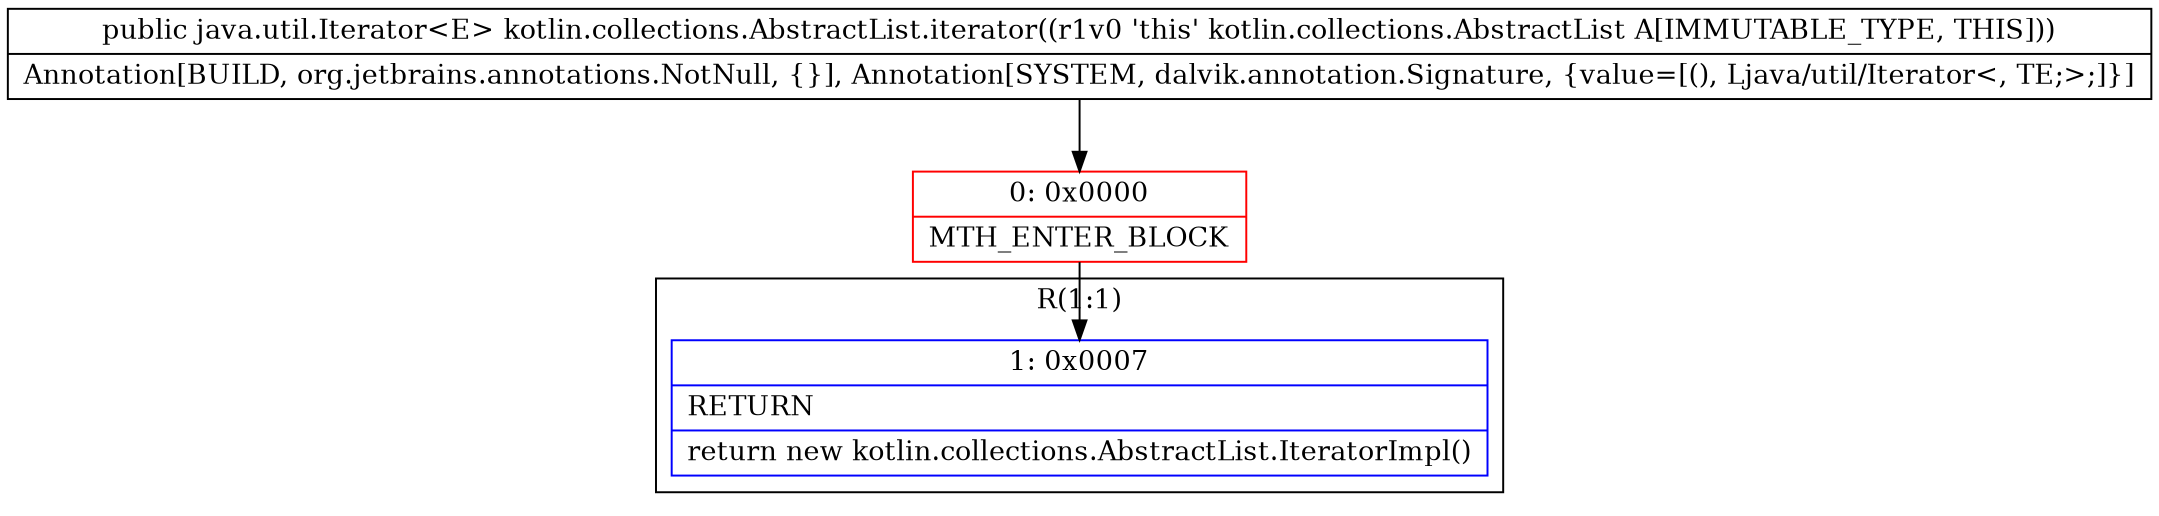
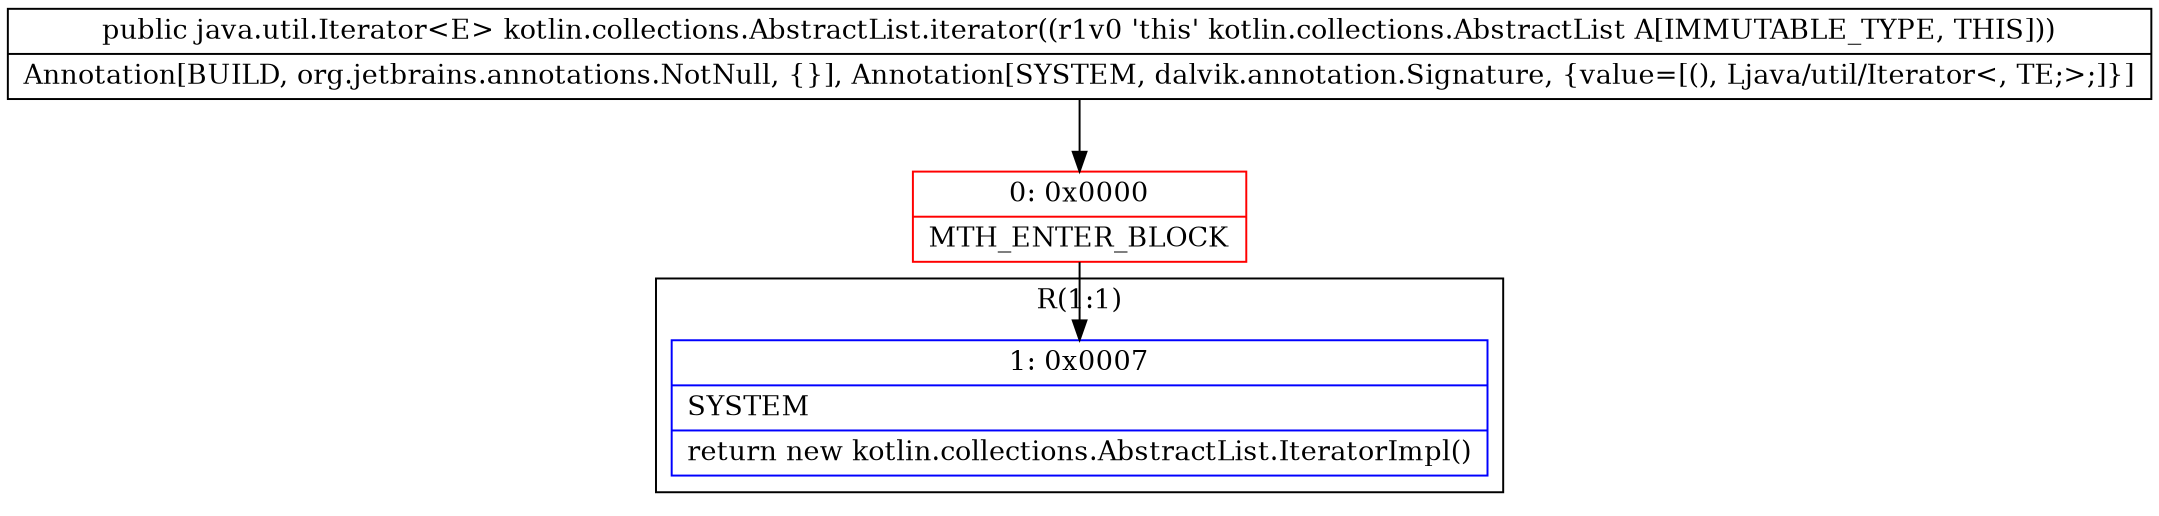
node "1: 0x0007": text "RETURN" -> "SYSTEM"
